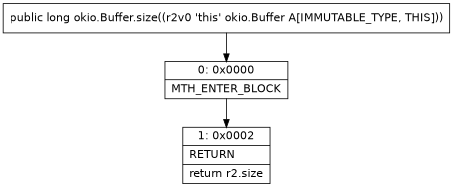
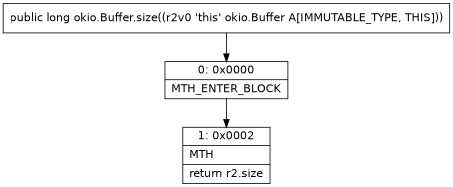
node "1: 0x0002": text "RETURN" -> "MTH"
